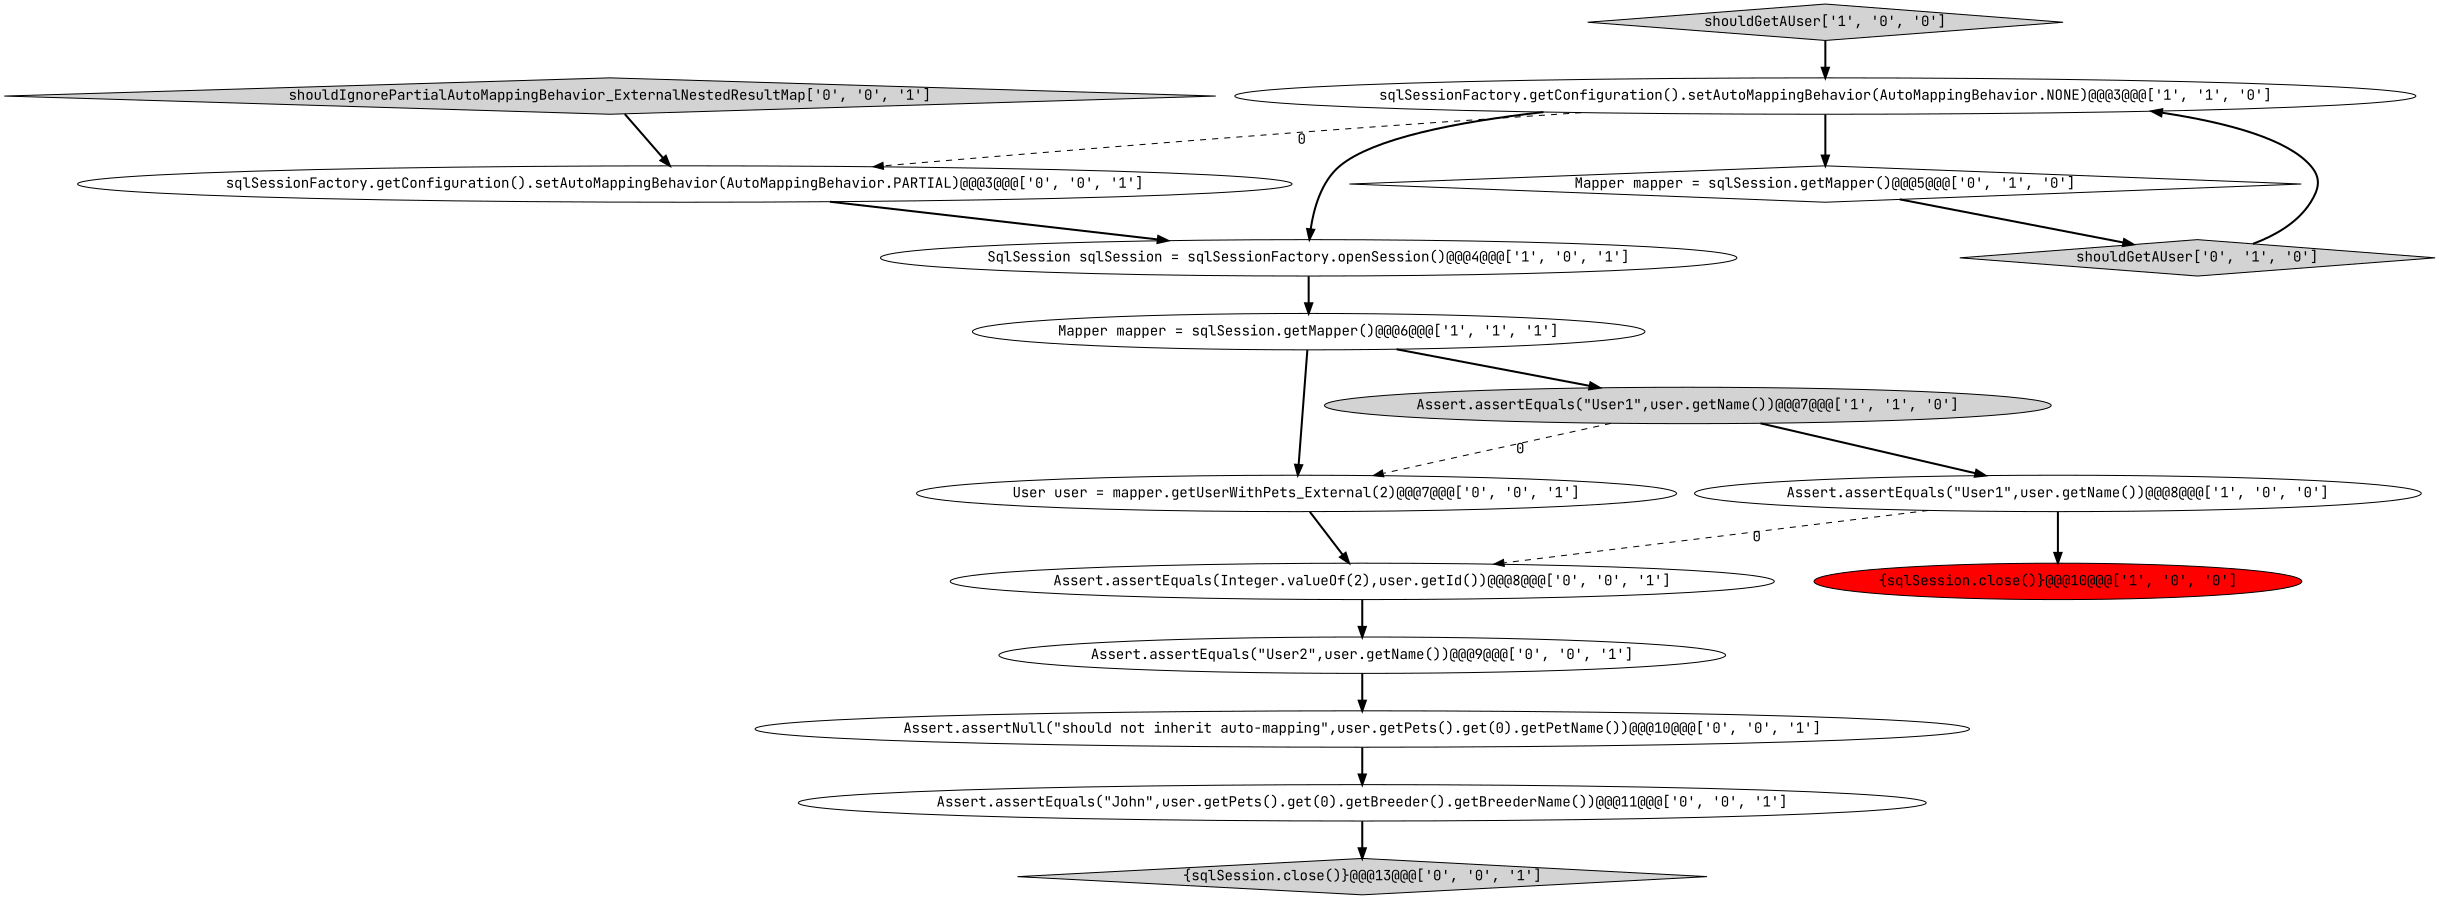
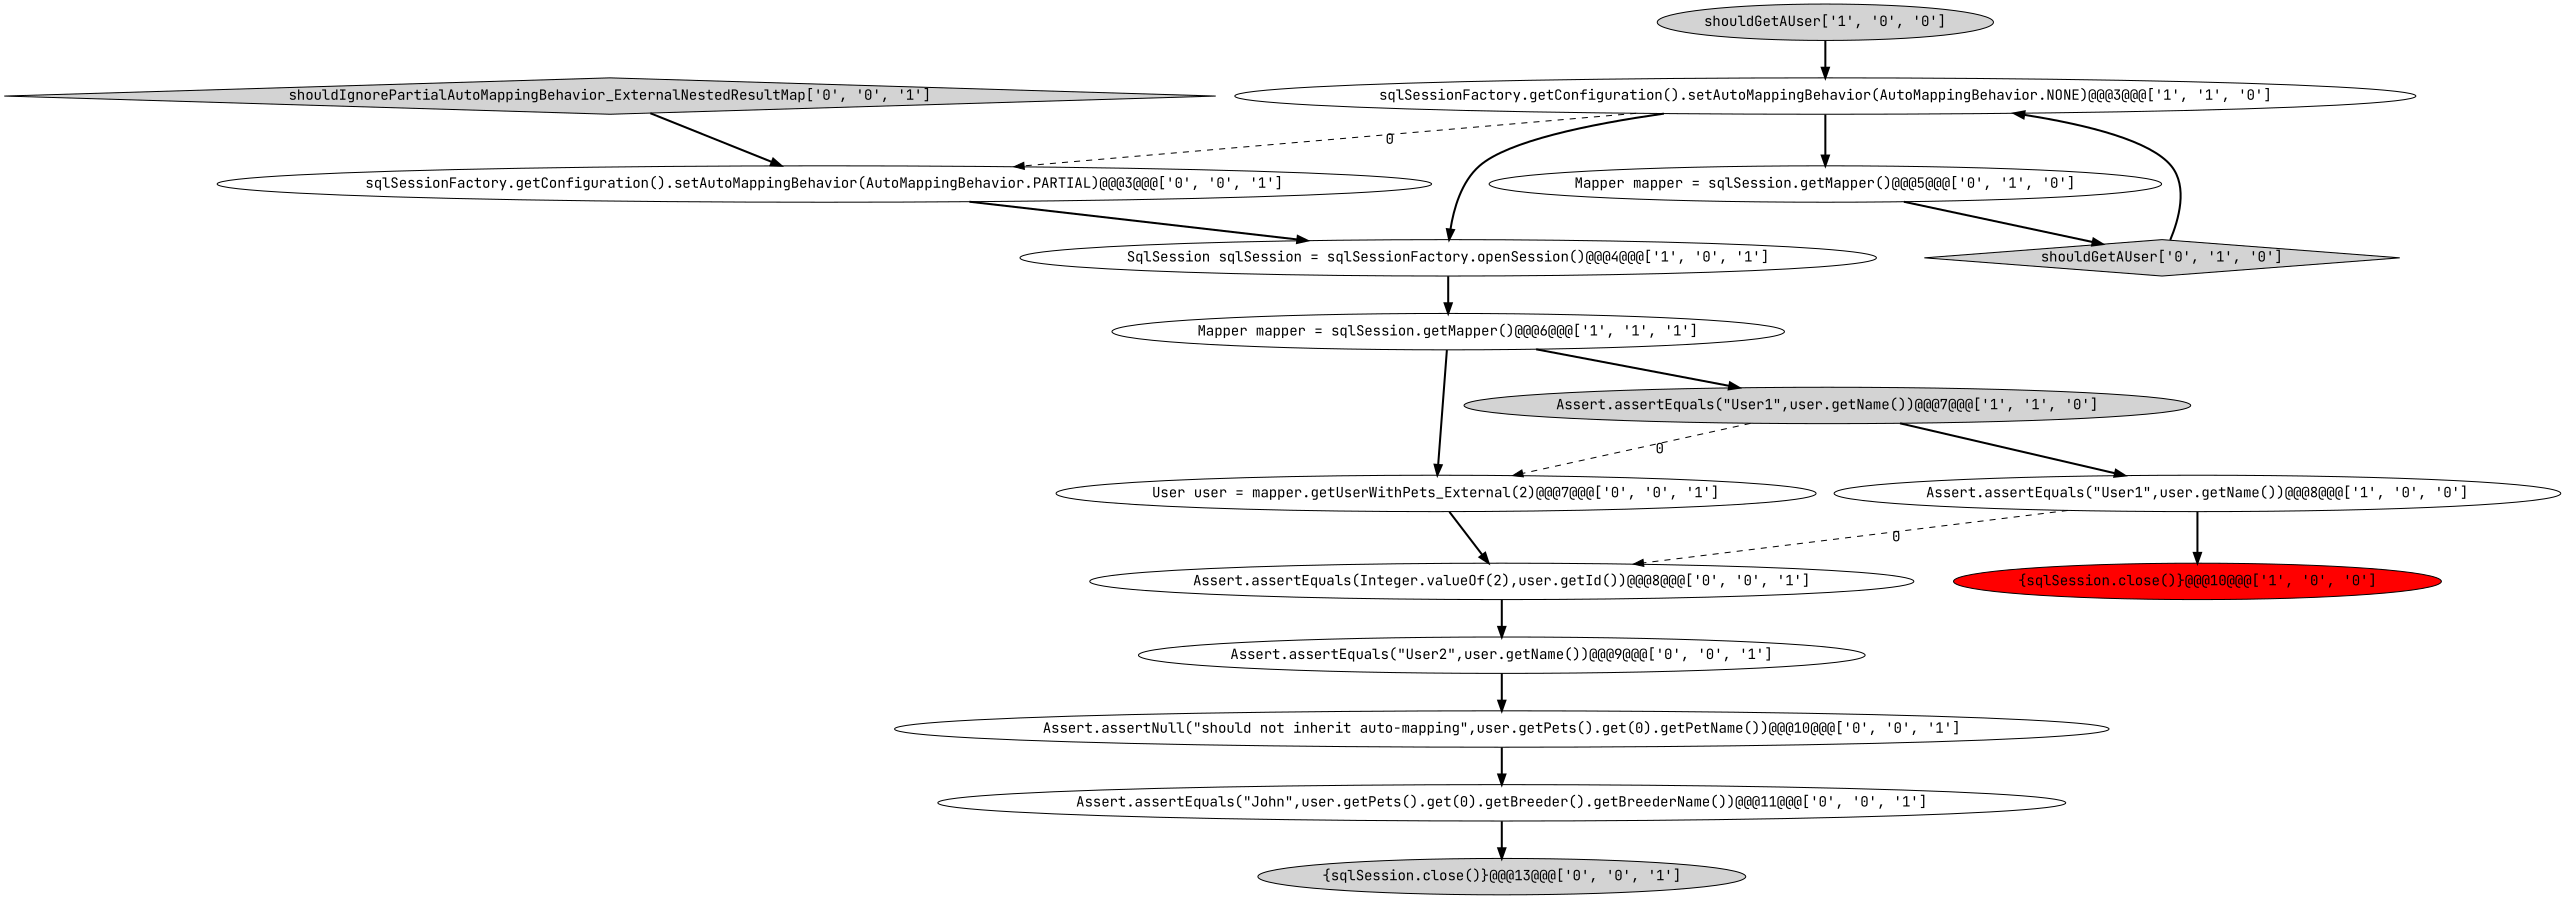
node "shouldGetAUser['1', '0', '0']": shape diamond -> ellipse
node "Mapper mapper = sqlSession.getMapper()@@@5@@@['0', '1', '0']": shape diamond -> ellipse
node "{sqlSession.close()}@@@13@@@['0', '0', '1']": shape diamond -> ellipse
